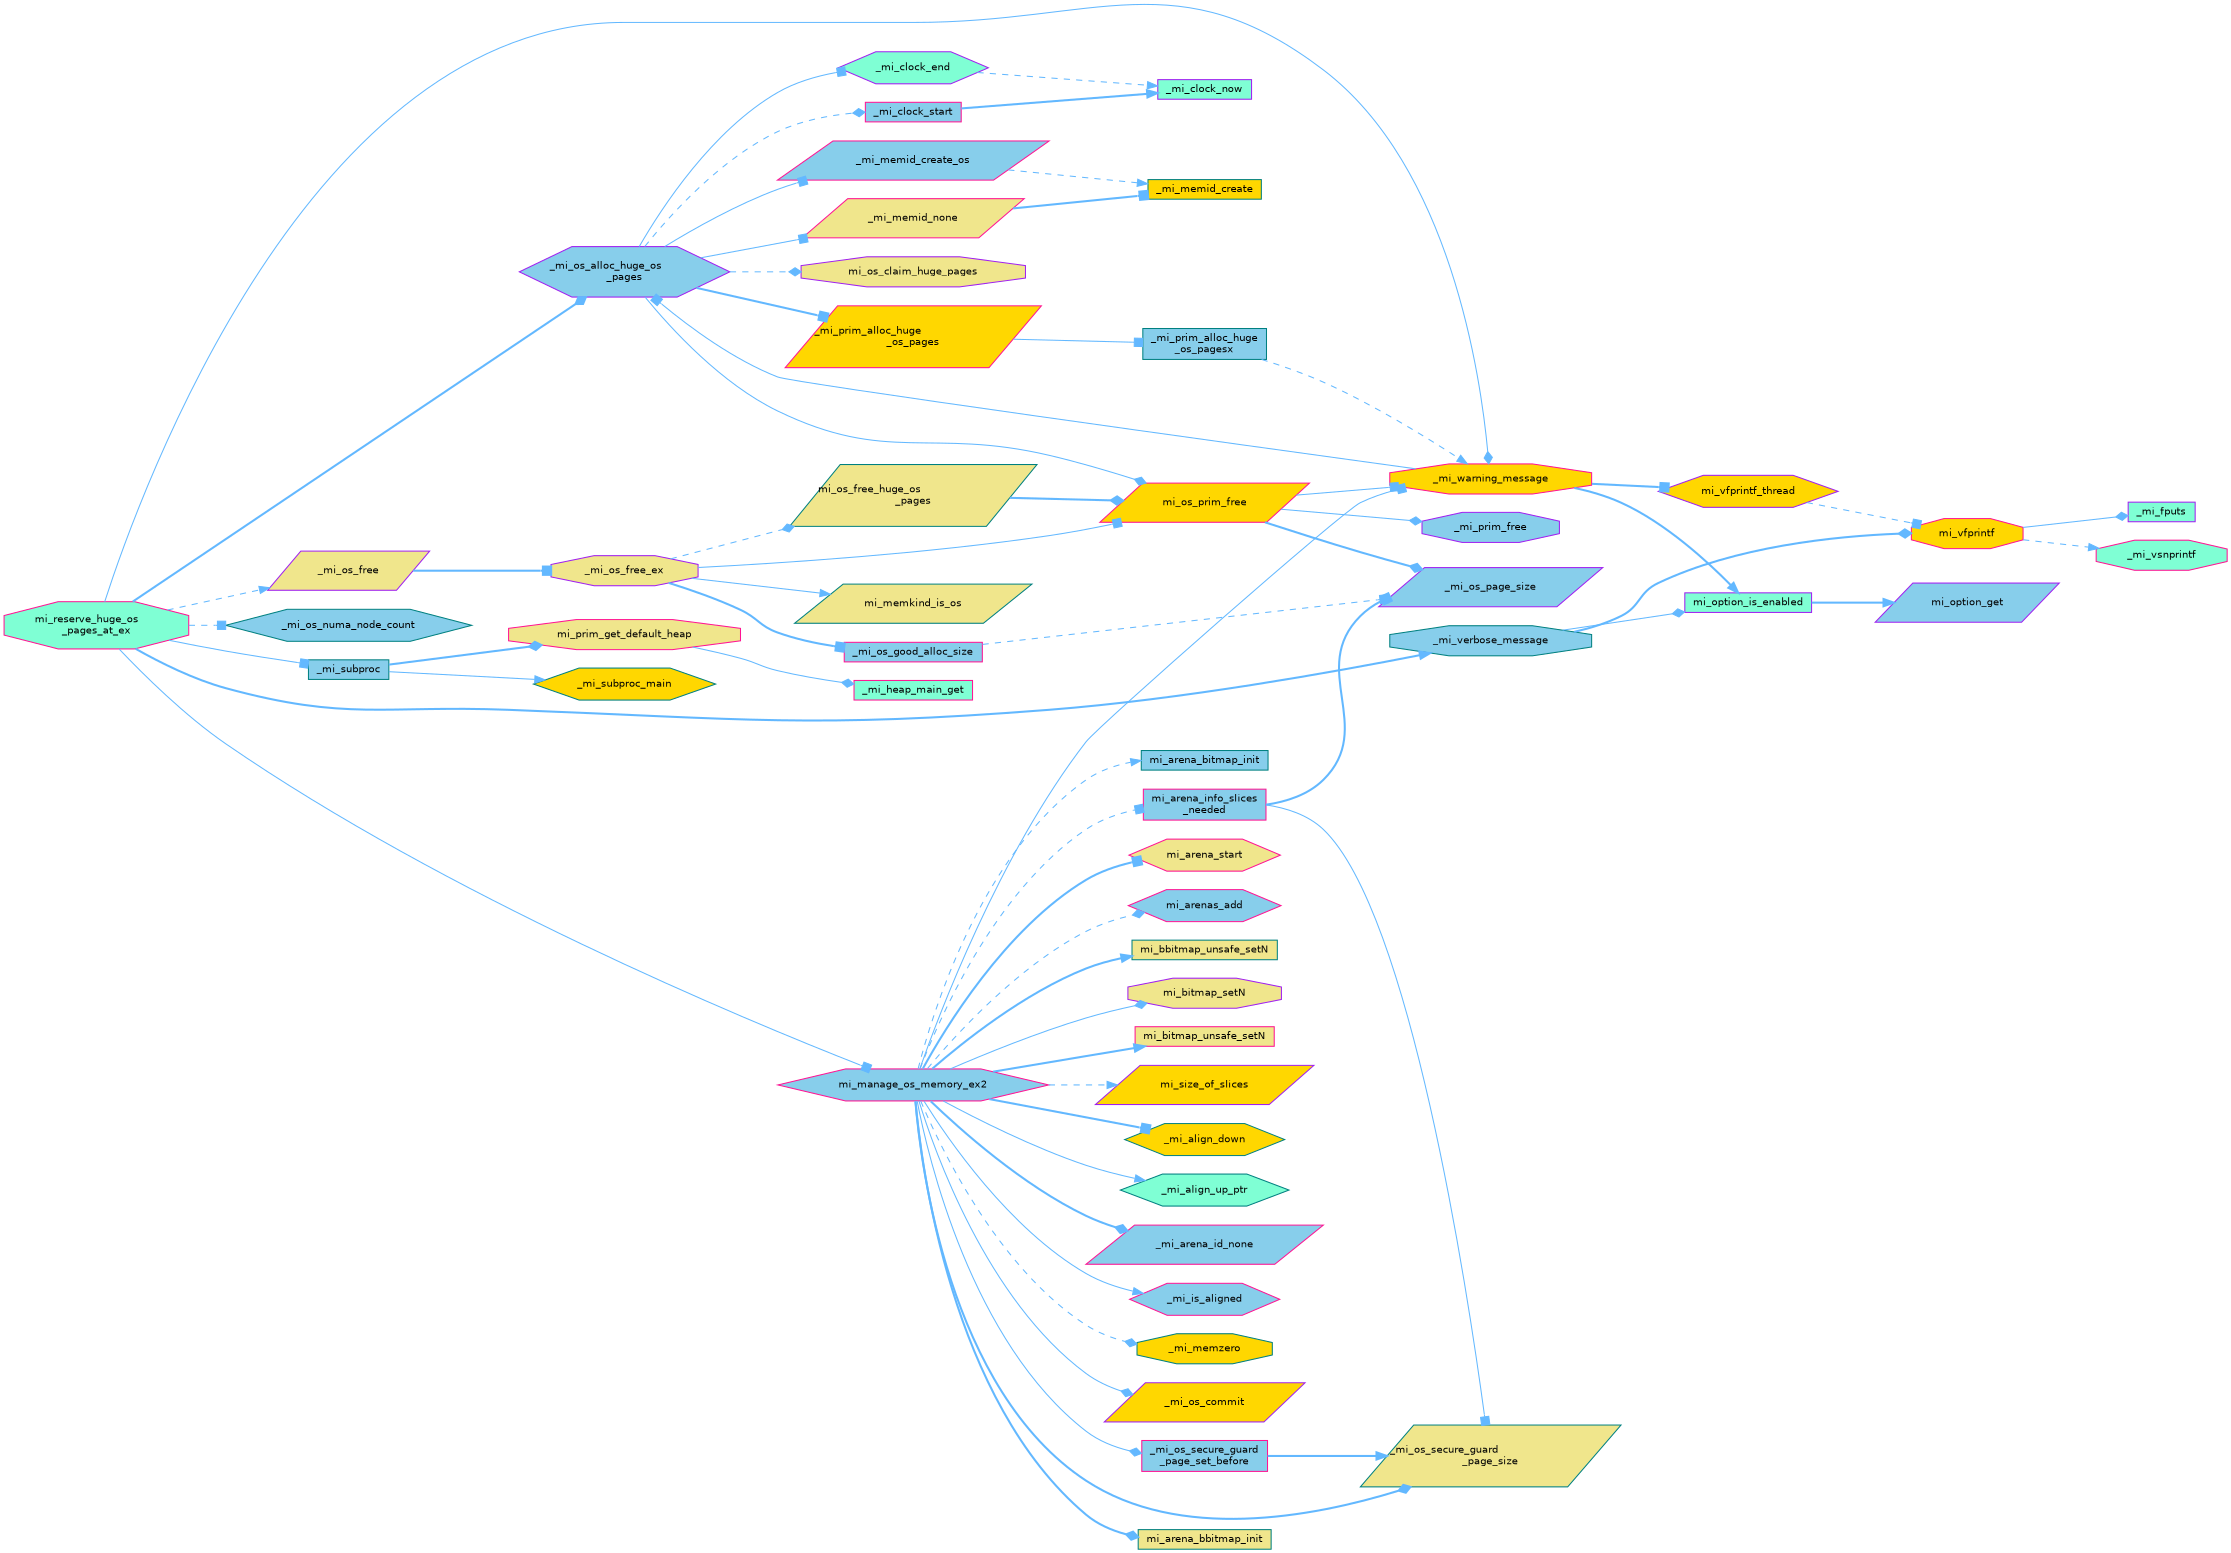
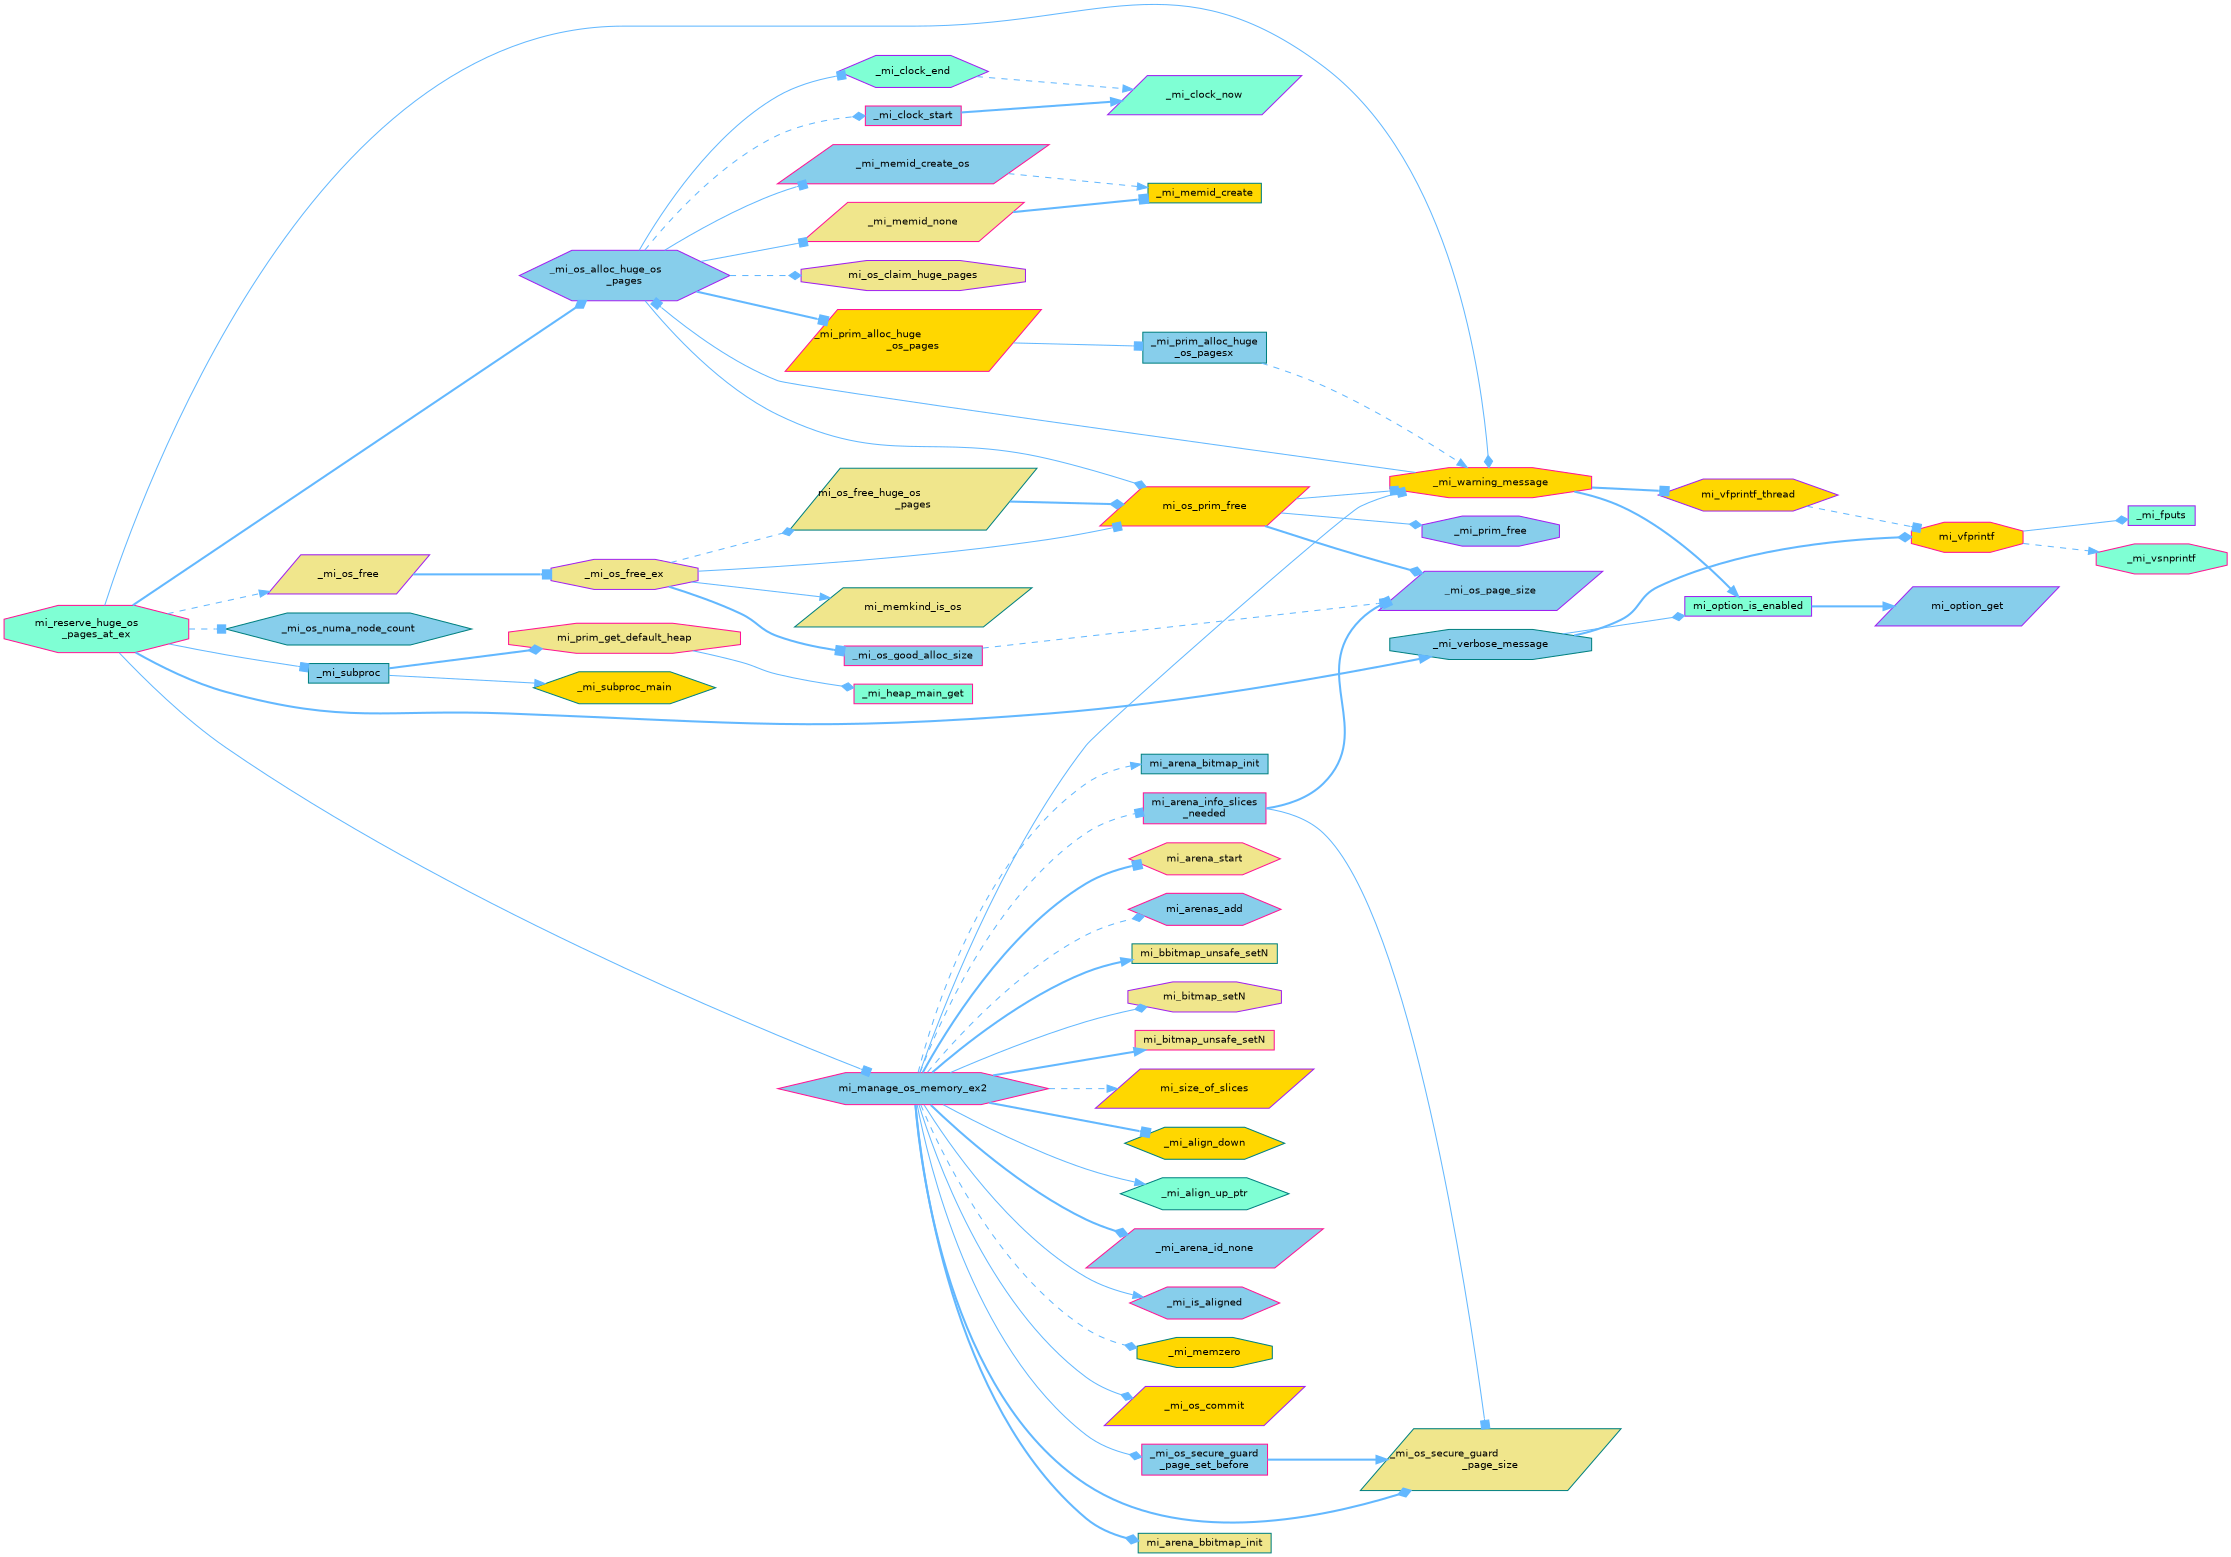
node "_mi_clock_now": shape box -> parallelogram
